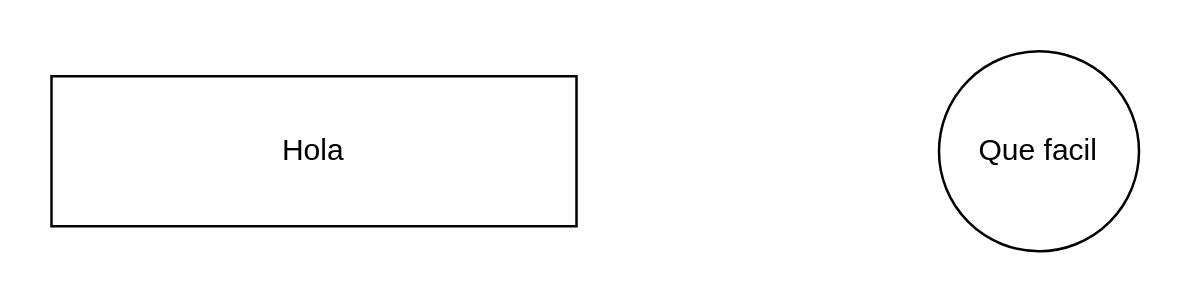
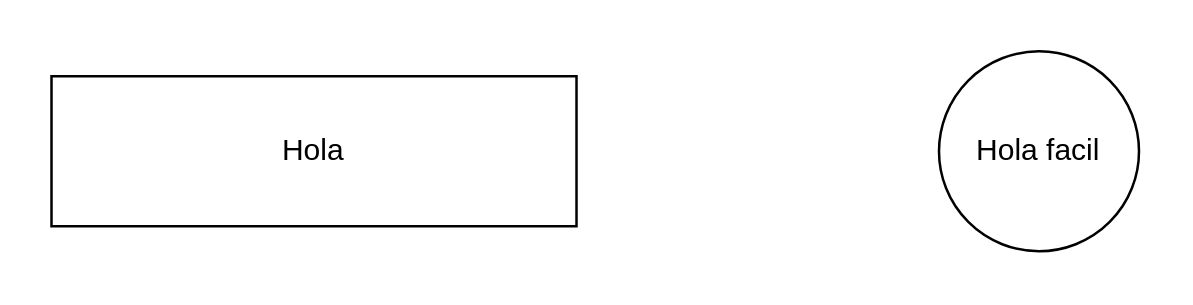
node "Que facil": label "Que facil" -> "Hola facil"
